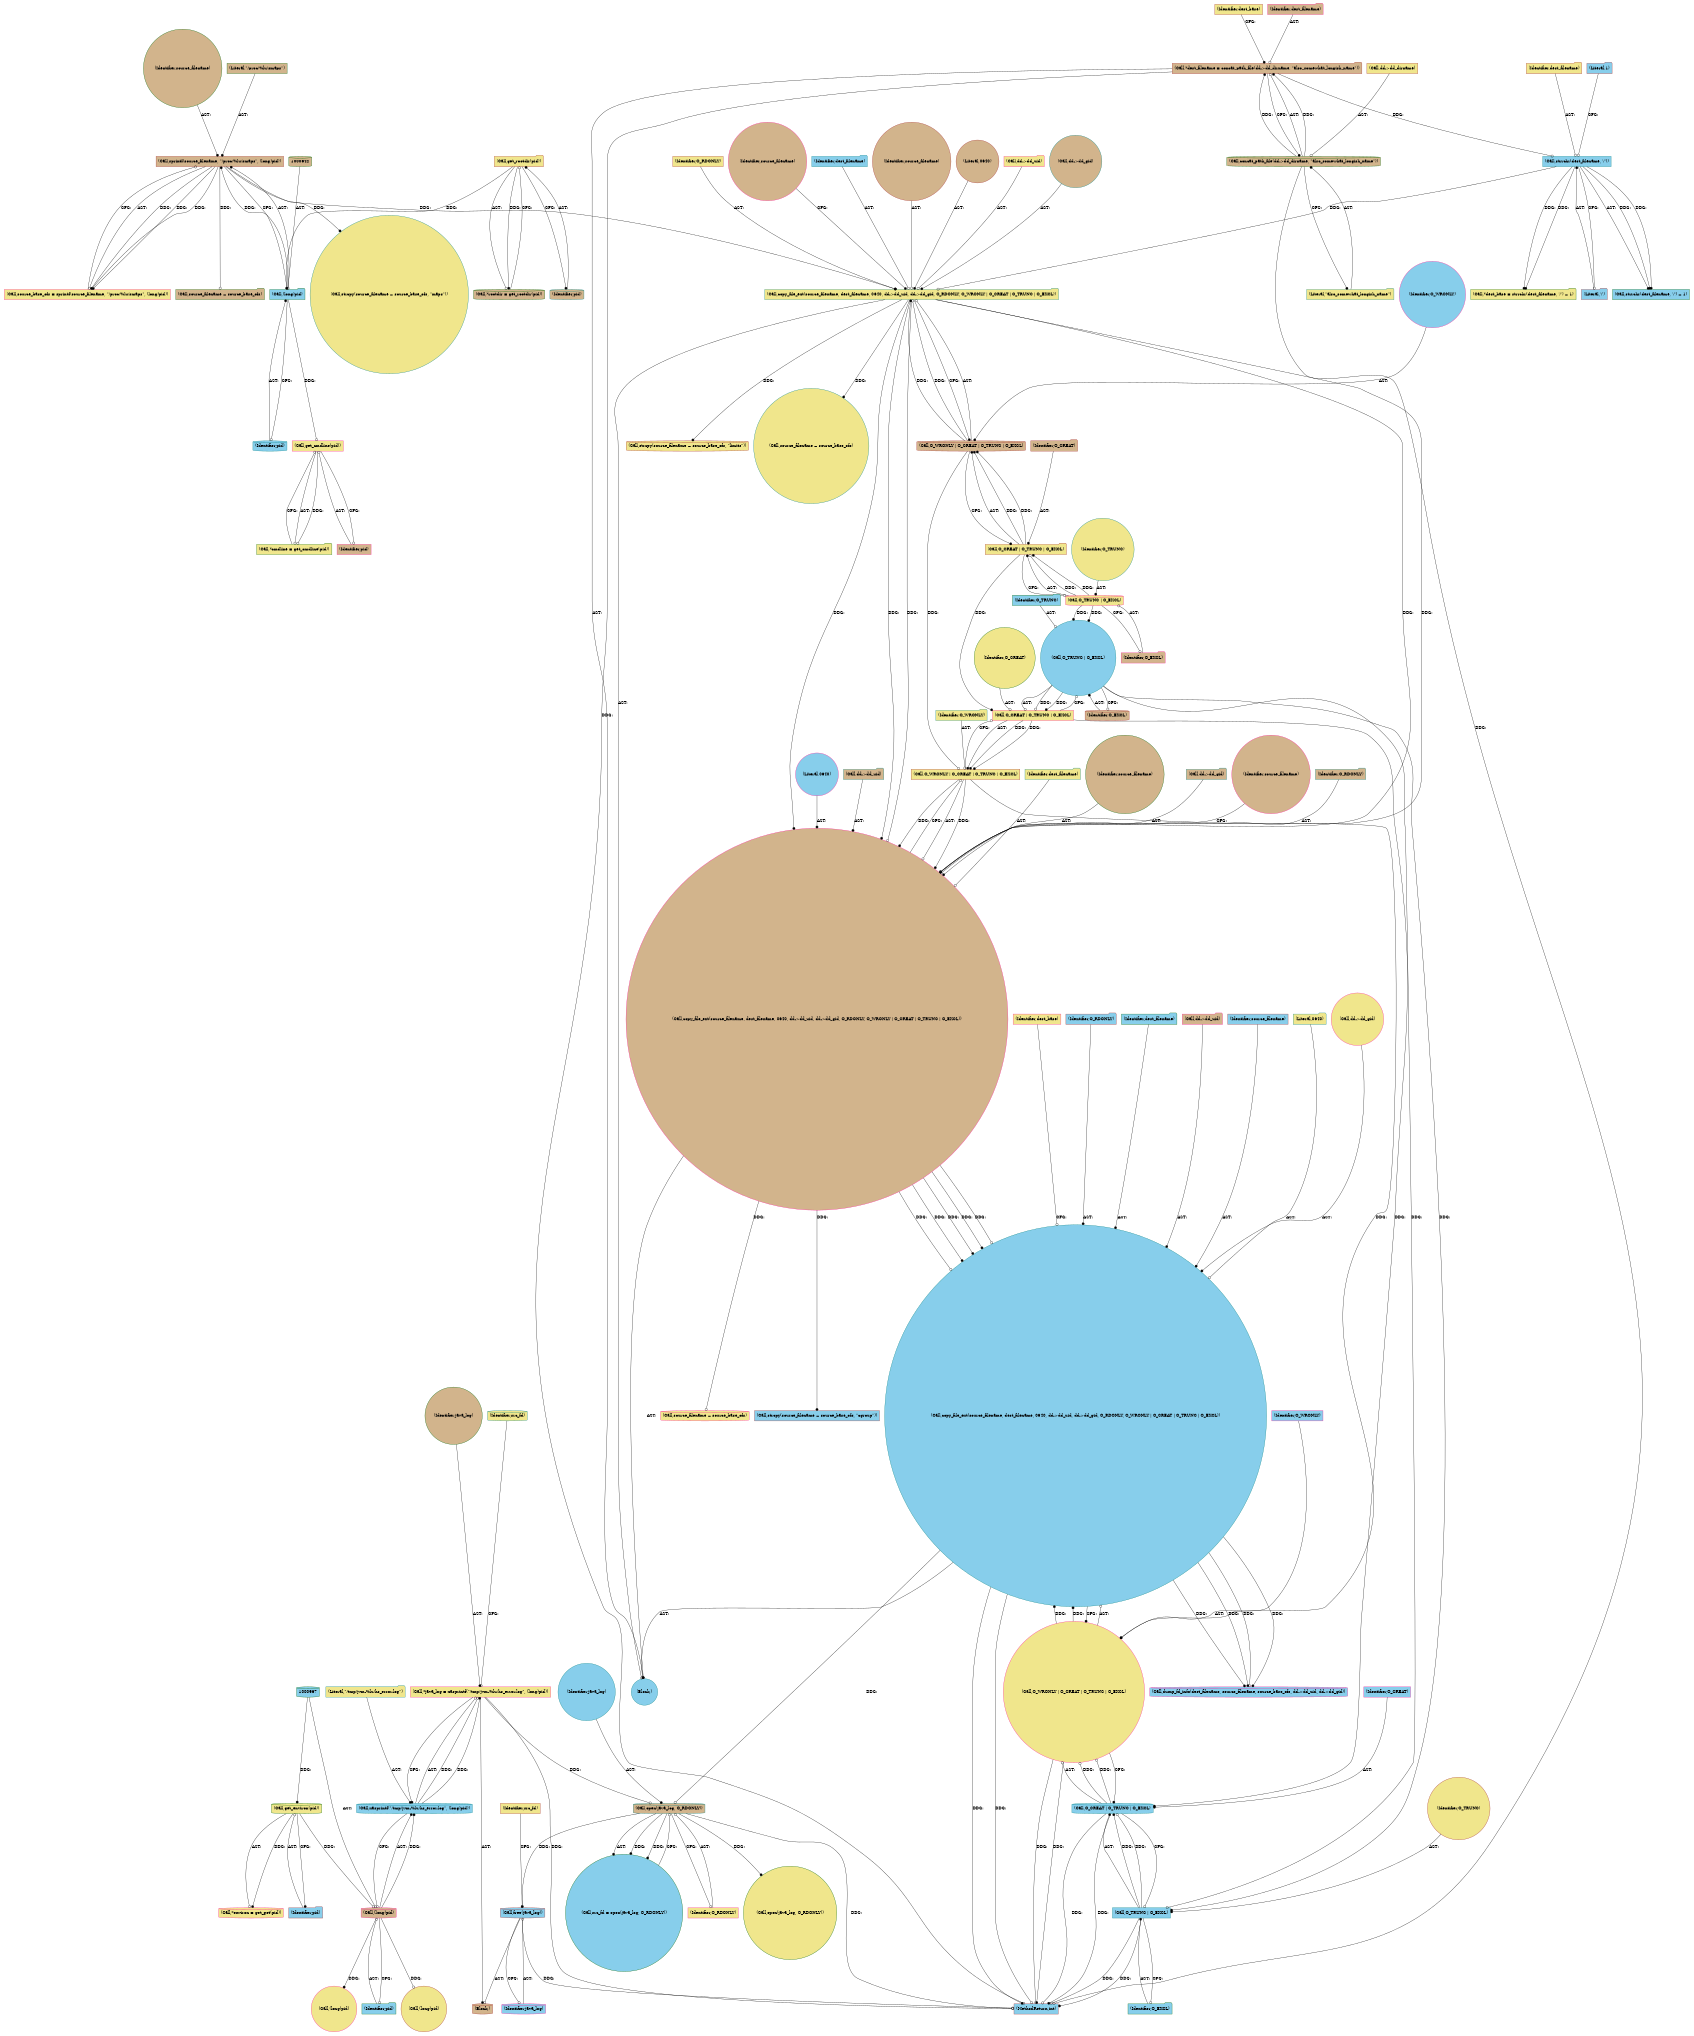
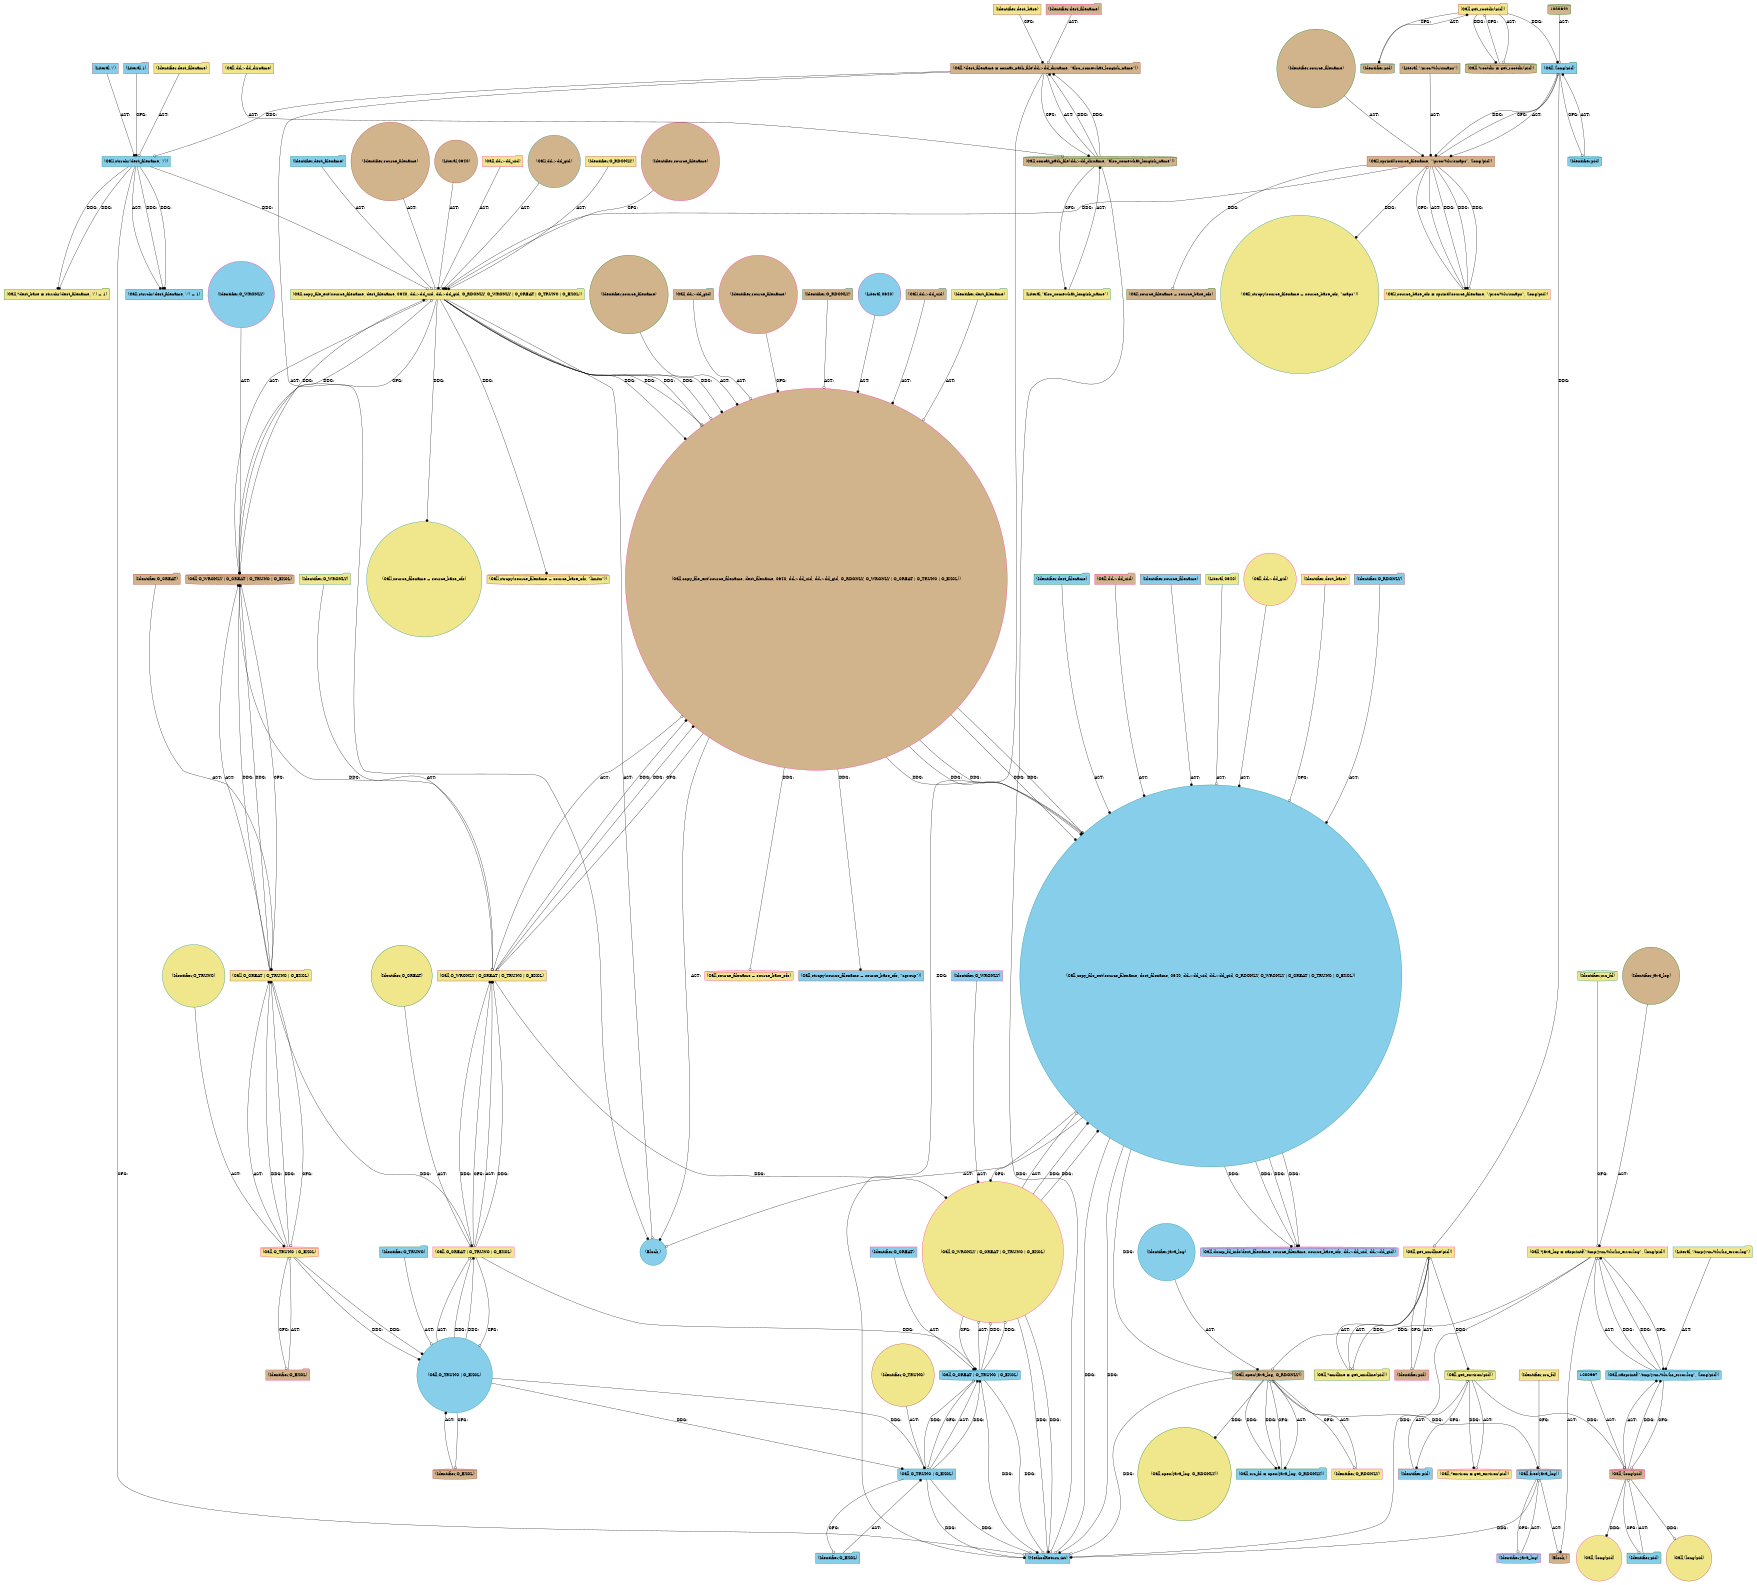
edge "(Literal,1)" -> "(Call,strrchr(dest_filename, '/'))": arrowhead odot -> dot
edge "(Call,strrchr(dest_filename, '/'))" -> "(Literal,'/')": now "(Call,strrchr(dest_filename, '/'))" -> "(MethodReturn,int)"
node "(Literal,'/')": shape folder -> box
edge "(Call,*cmdline = get_cmdline(pid))" -> "(Call,get_cmdline(pid))": label "CFG: " -> "AST: "
edge "1000967" -> "(Call,get_environ(pid))": now "(Call,get_cmdline(pid))" -> "(Call,get_environ(pid))"
node "(Call,*environ = get_get(pid))": label "(Call,*environ = get_get(pid))" -> "(Call,*environ = get_environ(pid))"
node "(Call,src_fd = open(java_log, O_RDONLY))": shape circle -> folder
edge "(Call,free(java_log))" -> "(MethodReturn,int)": arrowhead odot -> dot
